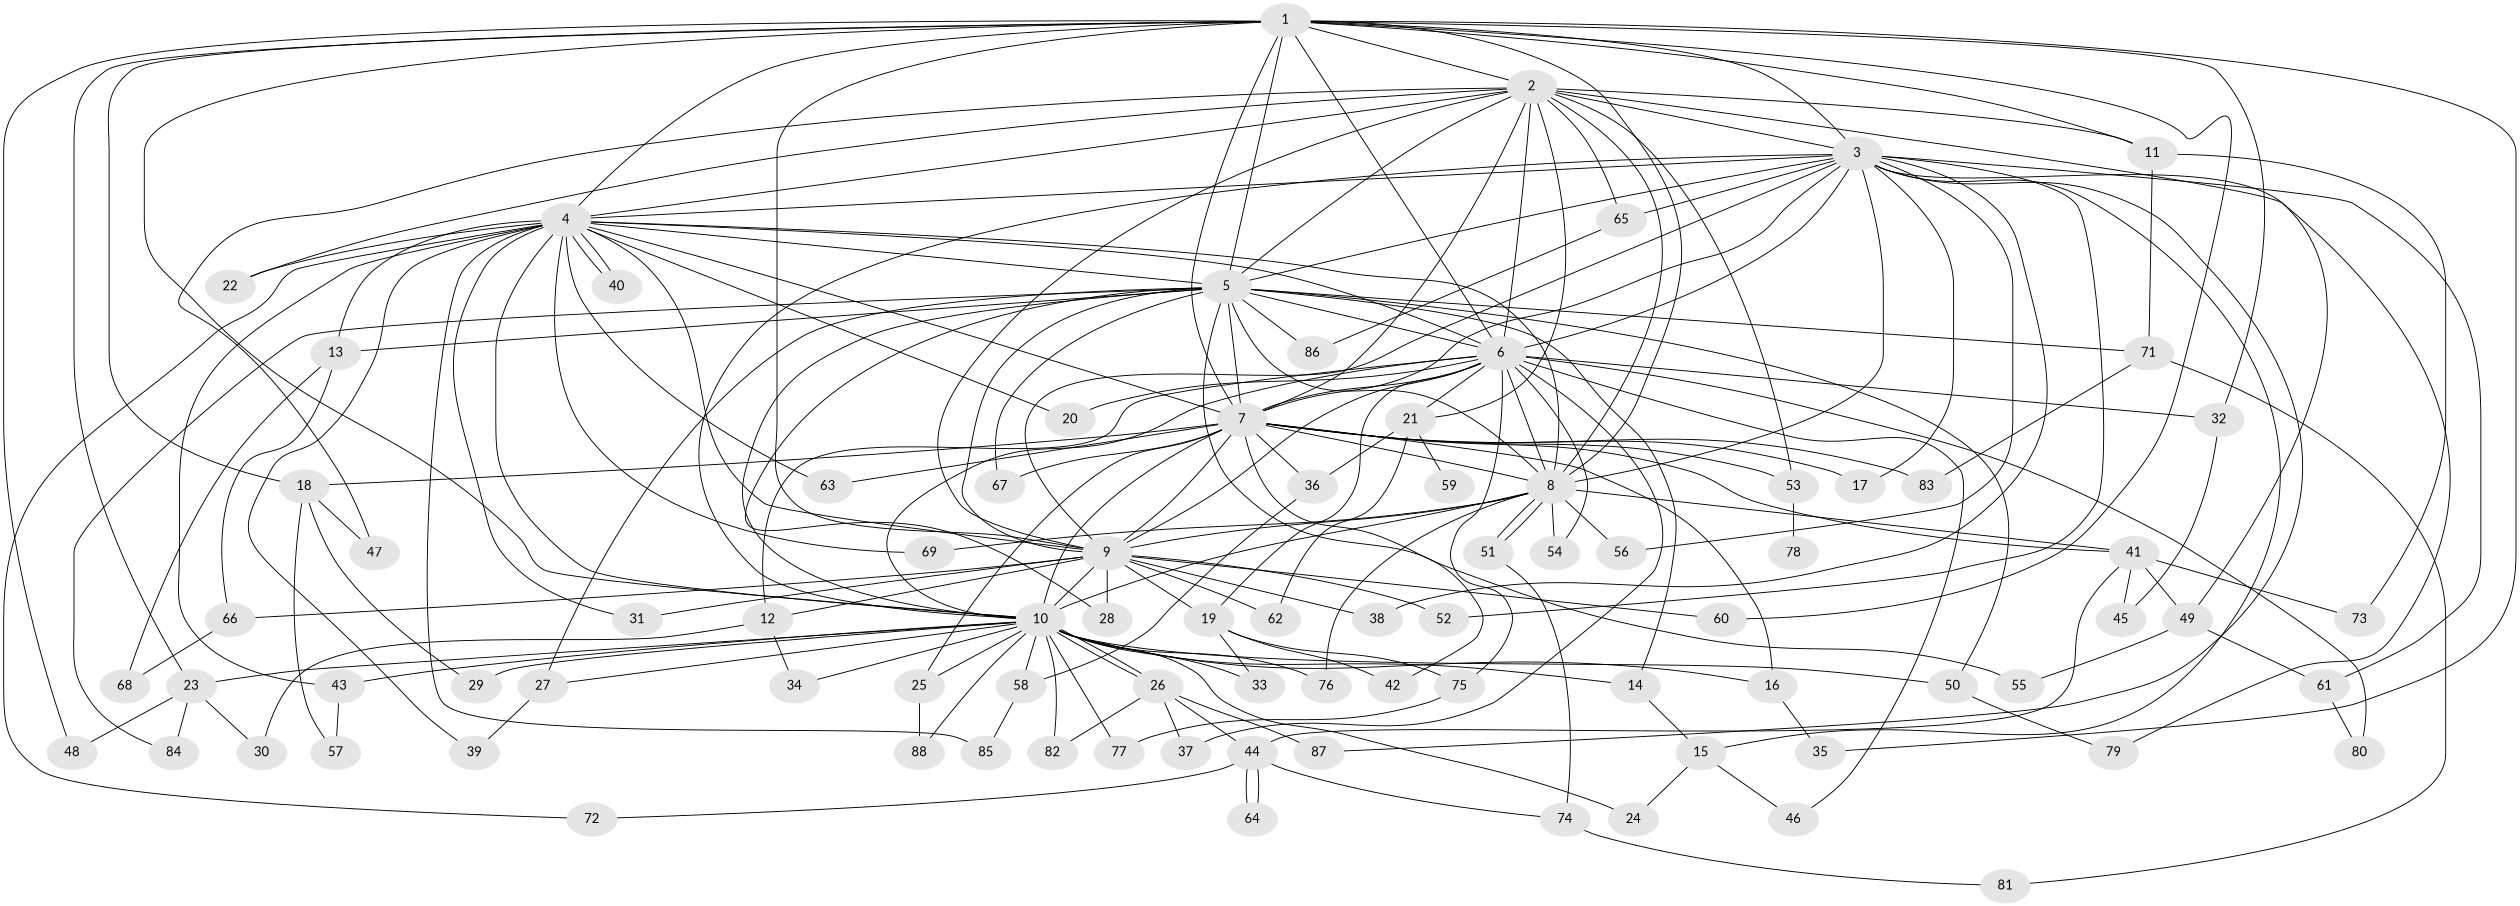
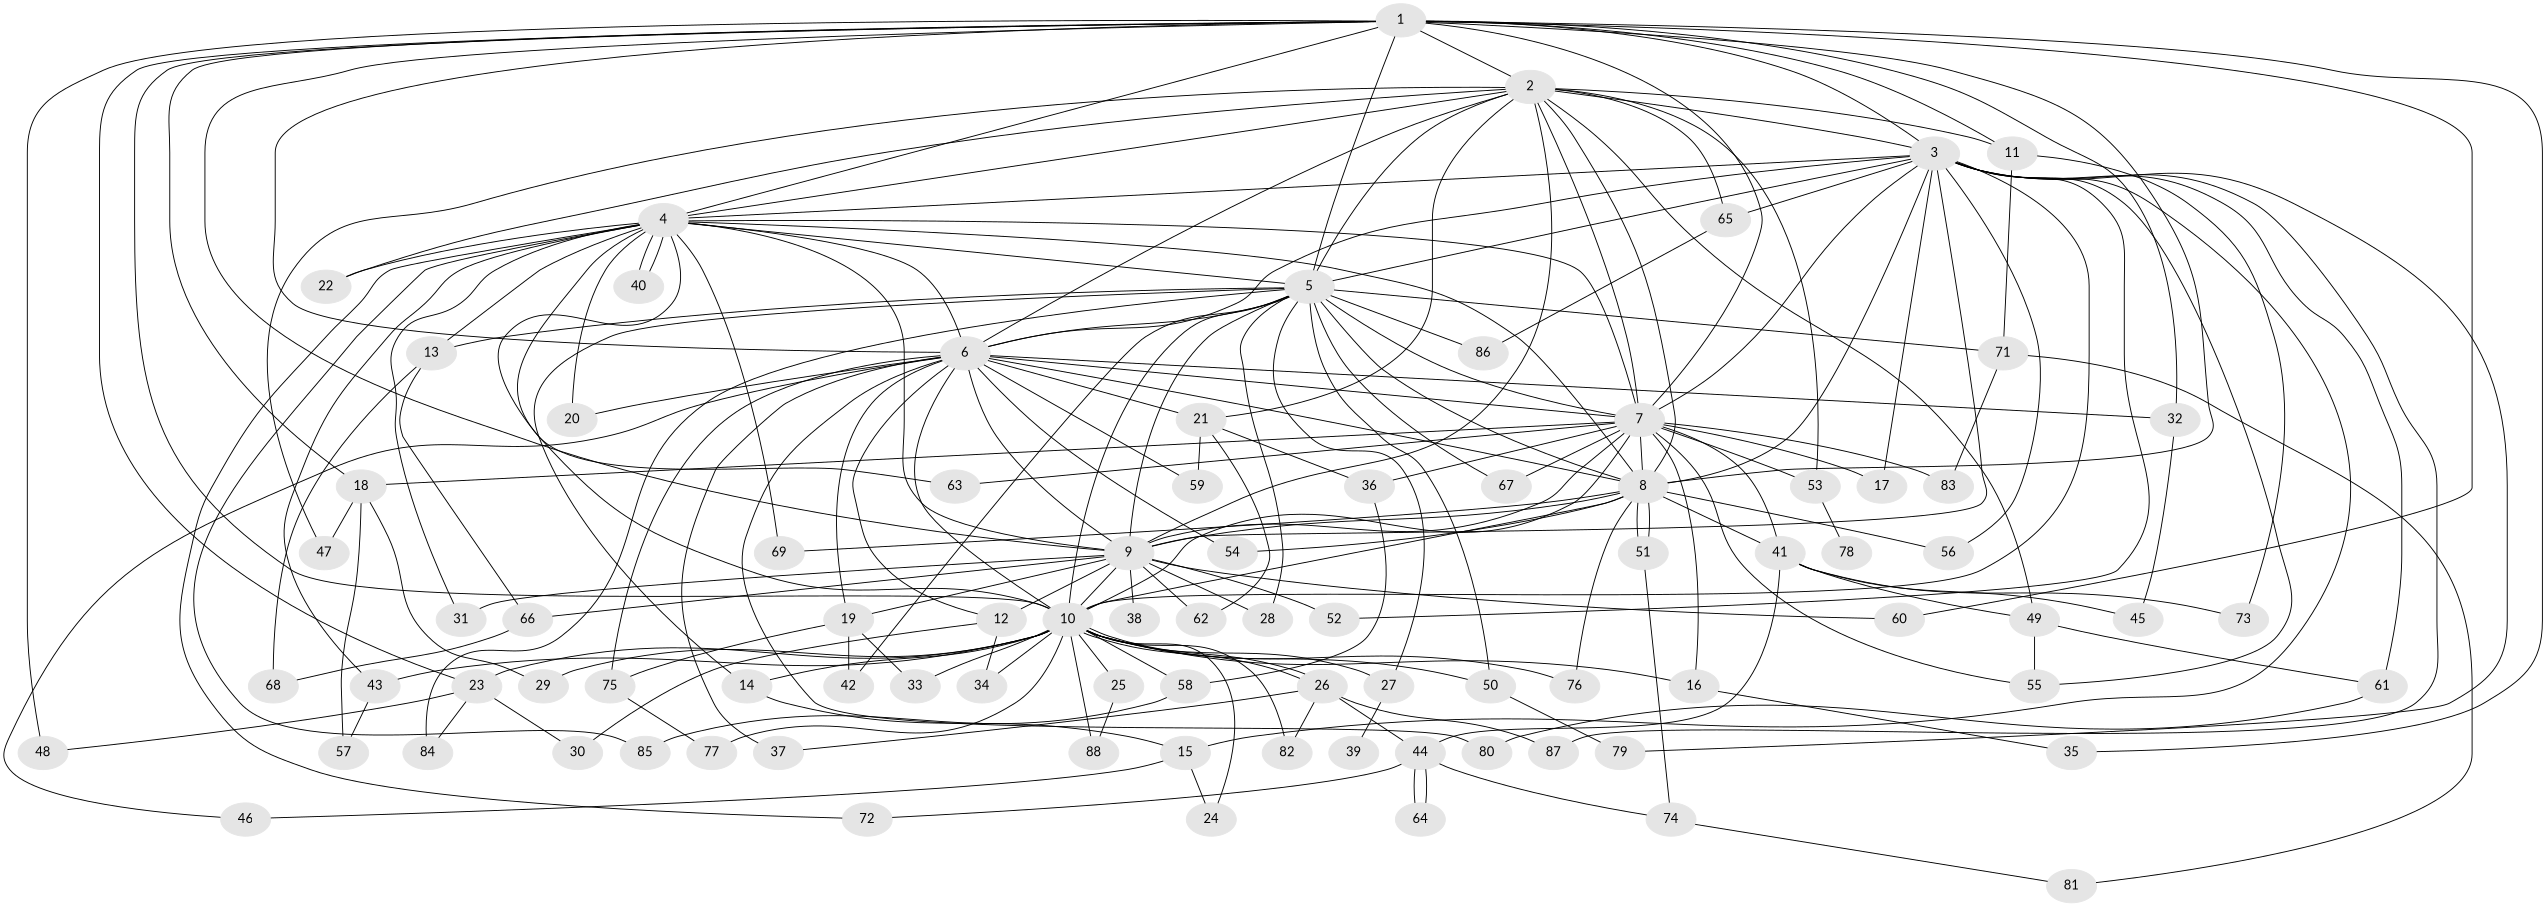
edge "6" -- "59": added
edge "4" -- "39": removed
edge "7" -- "25": removed
edge "3" -- "38": now "3" -- "55"
